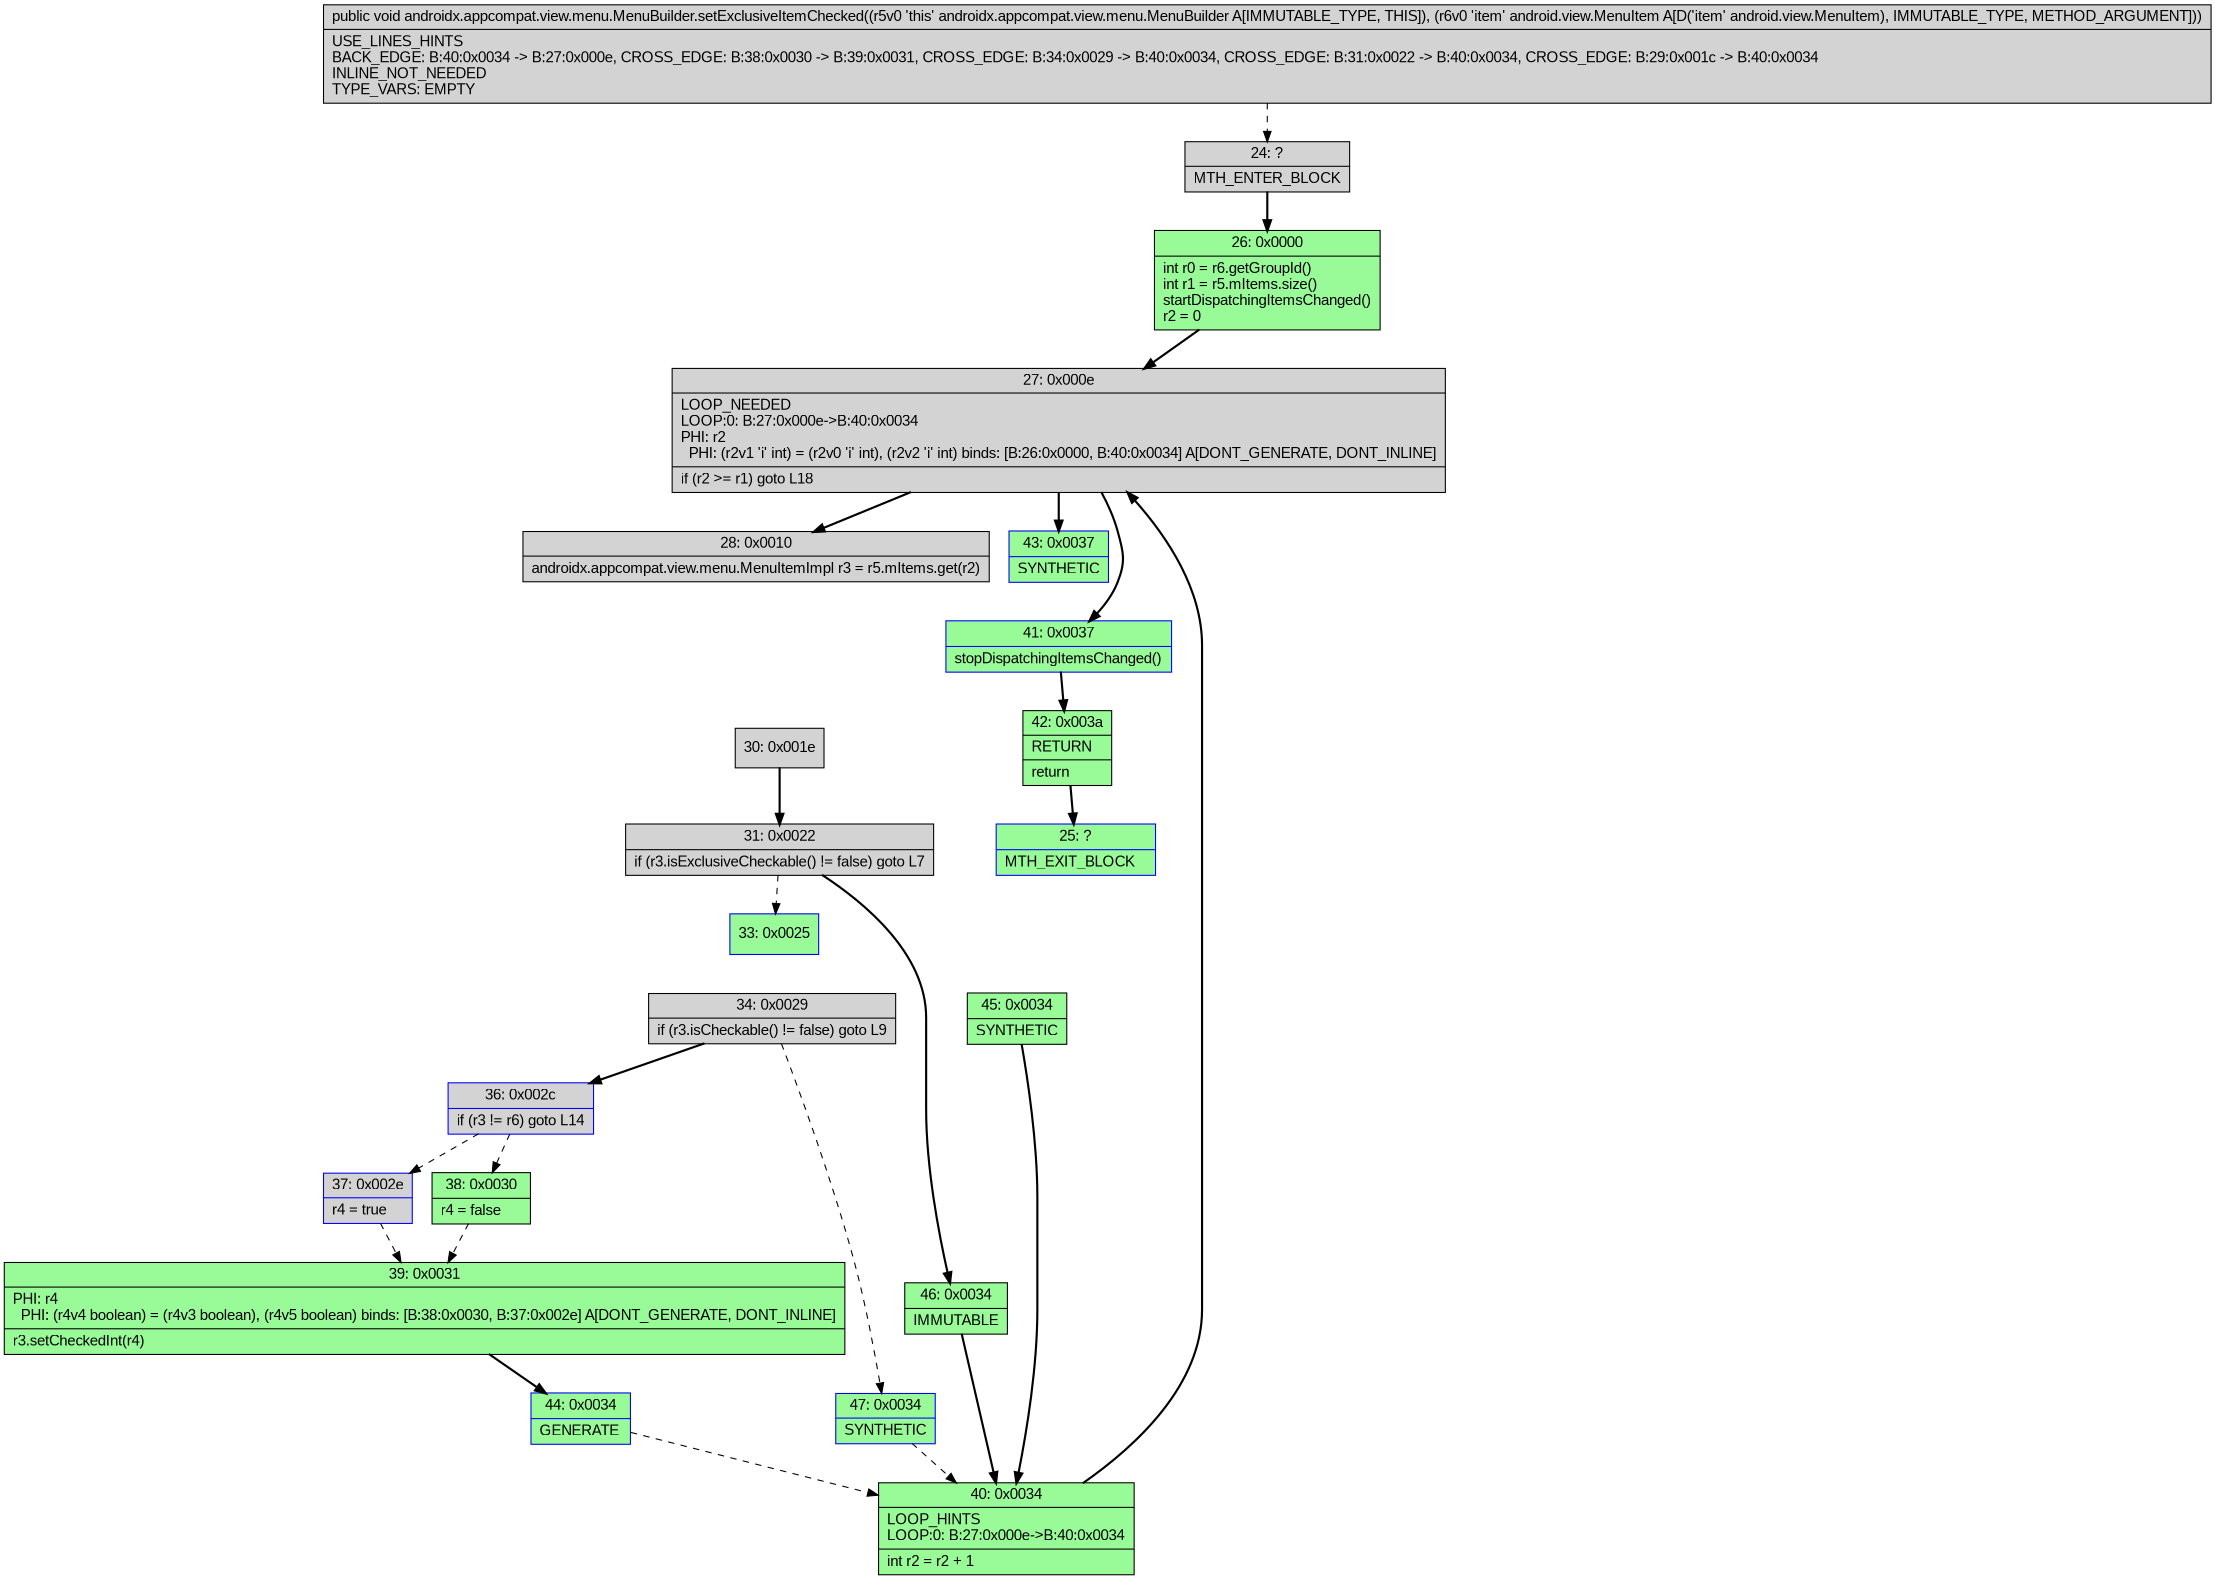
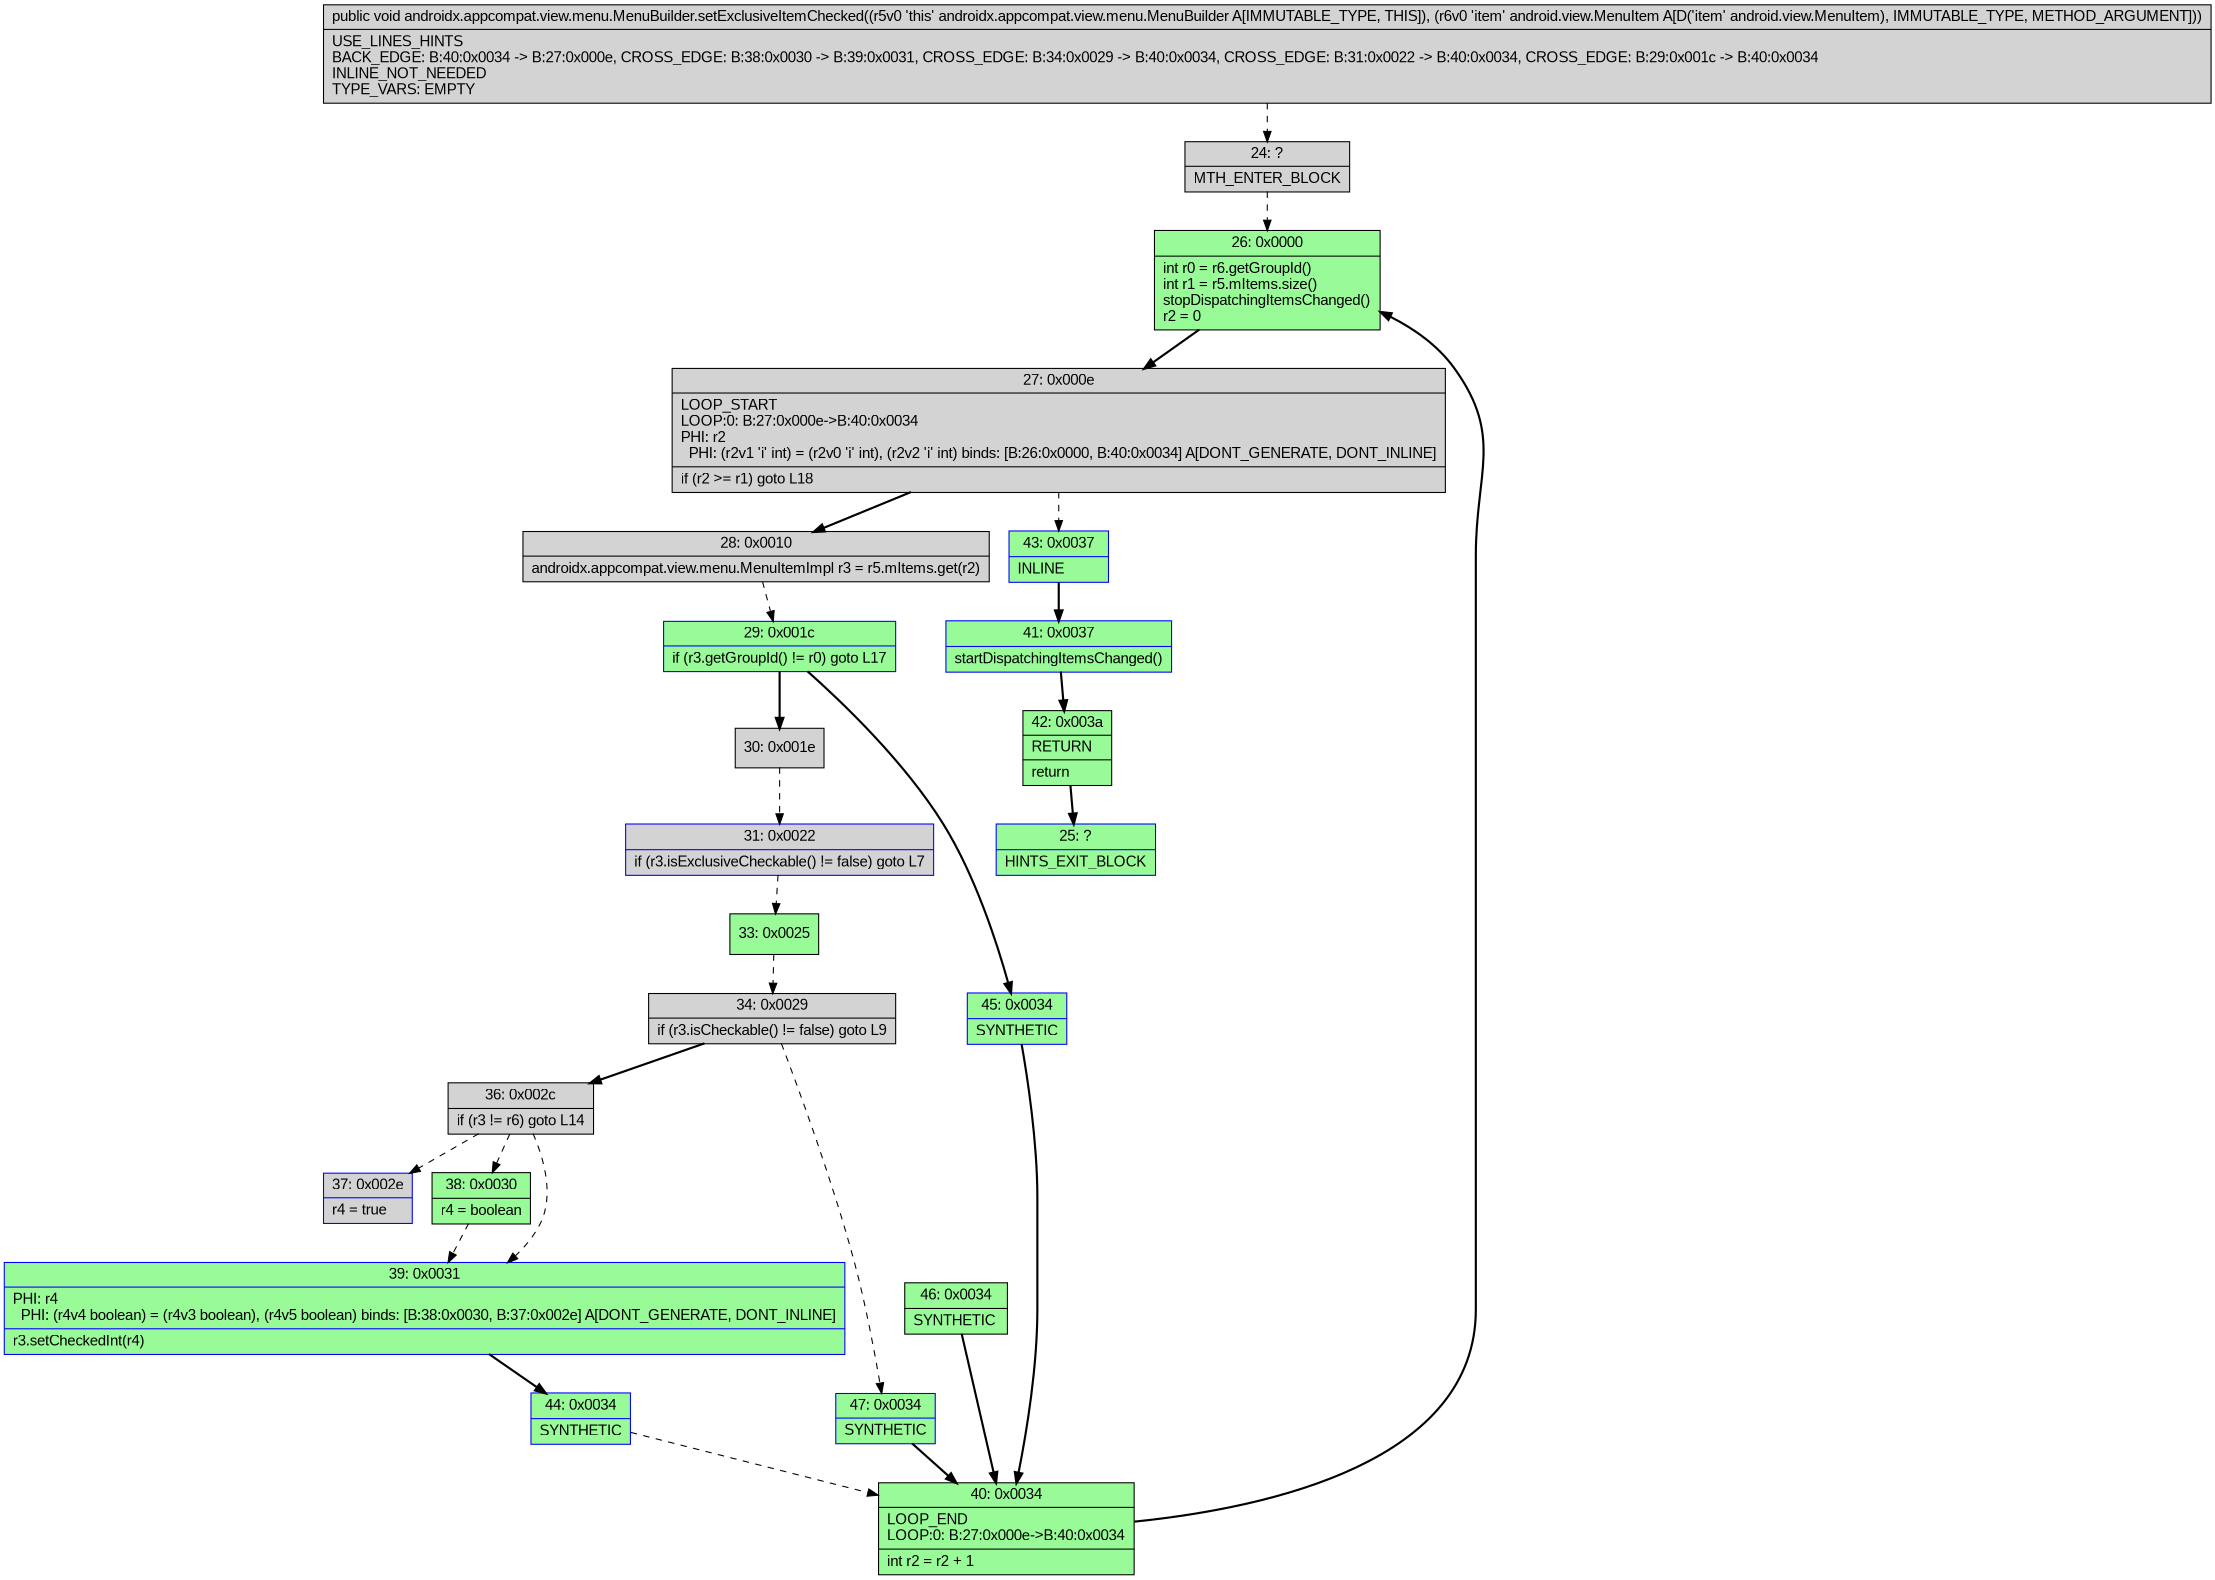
edge "24: ?" -> "26: 0x0000": style bold -> dashed
node "26: 0x0000": text "startDispatchingItemsChanged()" -> "stopDispatchingItemsChanged()"
node "27: 0x000e": text "LOOP_NEEDED" -> "LOOP_START"
edge "27: 0x000e" -> "43: 0x0037": style bold -> dashed
edge "27: 0x000e" -> "41: 0x0037": now "43: 0x0037" -> "41: 0x0037"
node "43: 0x0037": text "SYNTHETIC" -> "INLINE"
node "29: 0x001c": added
node "41: 0x0037": text "stopDispatchingItemsChanged()" -> "startDispatchingItemsChanged()"
edge "30: 0x001e" -> "31: 0x0022": style bold -> dashed
node "31: 0x0022": color black -> blue
node "25: ?": text "MTH_EXIT_BLOCK" -> "HINTS_EXIT_BLOCK"
node "33: 0x0025": color blue -> black
edge "33: 0x0025" -> "34: 0x0029": added
edge "40: 0x0034" -> "27: 0x000e": now "40: 0x0034" -> "26: 0x0000"
node "45: 0x0034": color black -> blue
edge "31: 0x0022" -> "46: 0x0034": removed
node "36: 0x002c": color blue -> black
node "38: 0x0030": text "r4 = false" -> "r4 = boolean"
edge "37: 0x002e" -> "39: 0x0031": now "36: 0x002c" -> "39: 0x0031"
node "39: 0x0031": color black -> blue
node "46: 0x0034": text "IMMUTABLE" -> "SYNTHETIC"
node "44: 0x0034": text "GENERATE" -> "SYNTHETIC"
edge "47: 0x0034" -> "40: 0x0034": style dashed -> bold
node "40: 0x0034": text "LOOP_HINTS" -> "LOOP_END"
